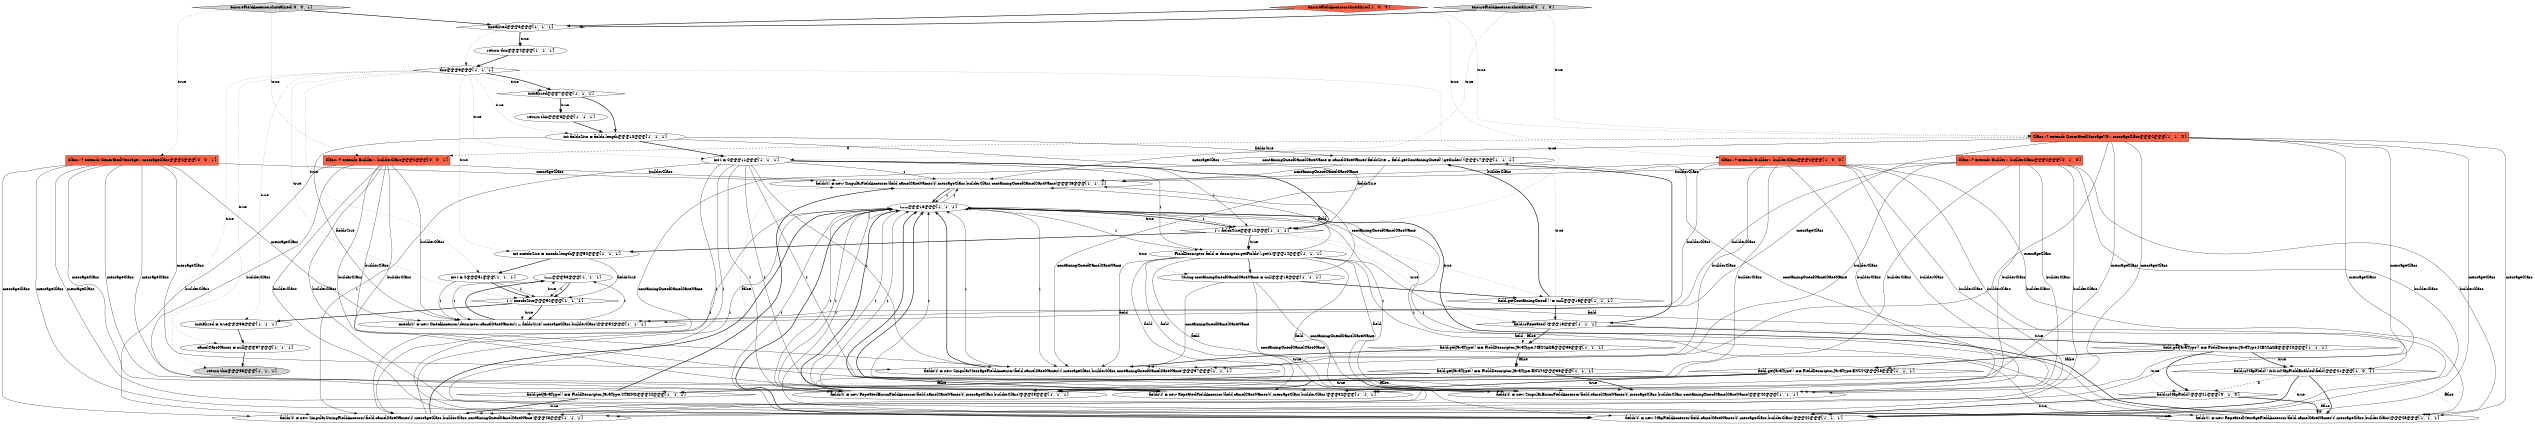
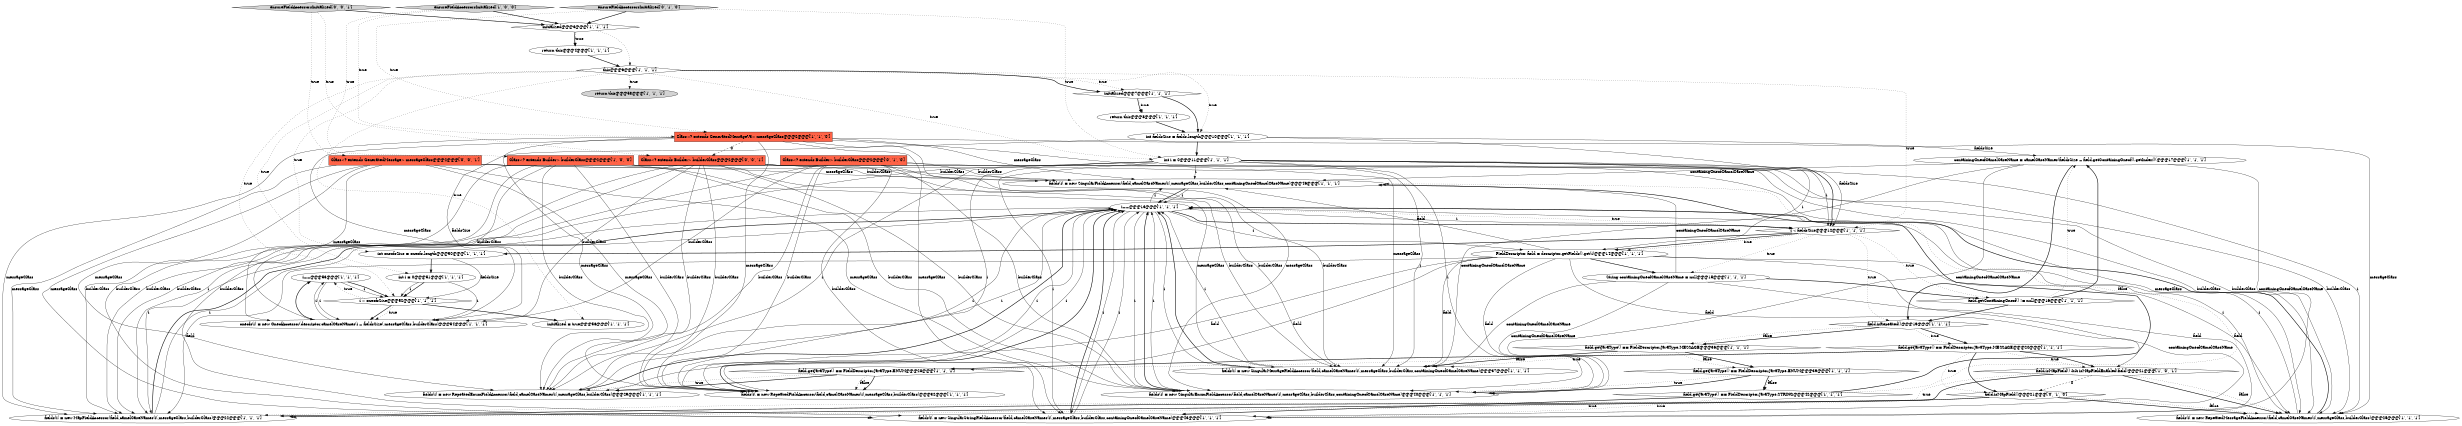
node "ensureFieldAccessorsInitialized['1', '0', '0']": fillcolor tomato -> lightgray
node "camelCaseNames = null@@@57@@@['1', '1', '1']": removed
